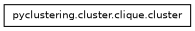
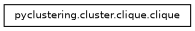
node "pyclustering.cluster.clique.cluster": label "pyclustering.cluster.clique.cluster" -> "pyclustering.cluster.clique.clique"
